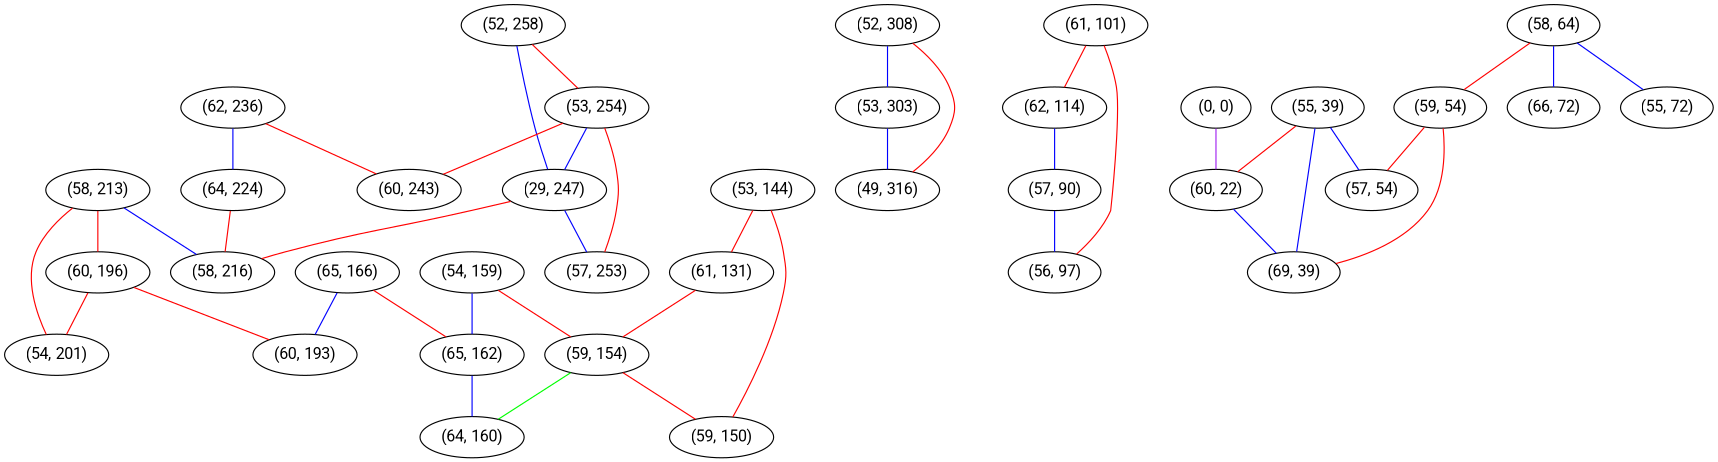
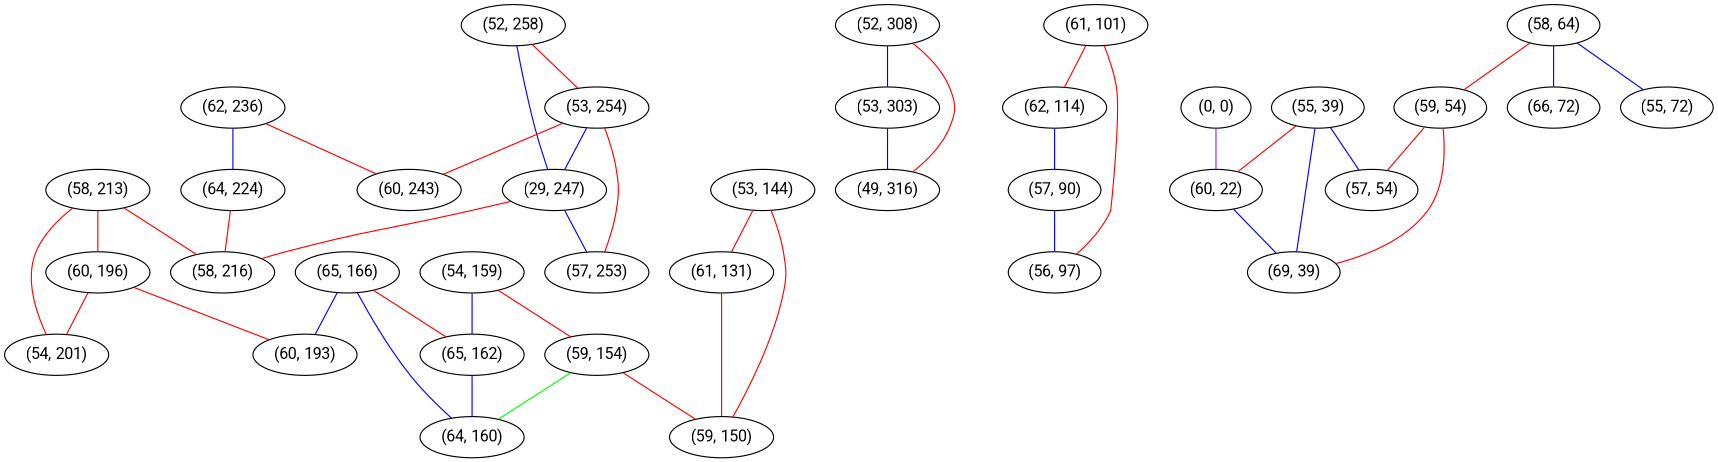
edge "(58, 213)" -- "(58, 216)": color blue -> red
edge "(61, 131)" -- "(59, 154)": now "(61, 131)" -- "(59, 150)"
edge "(65, 166)" -- "(64, 160)": added
